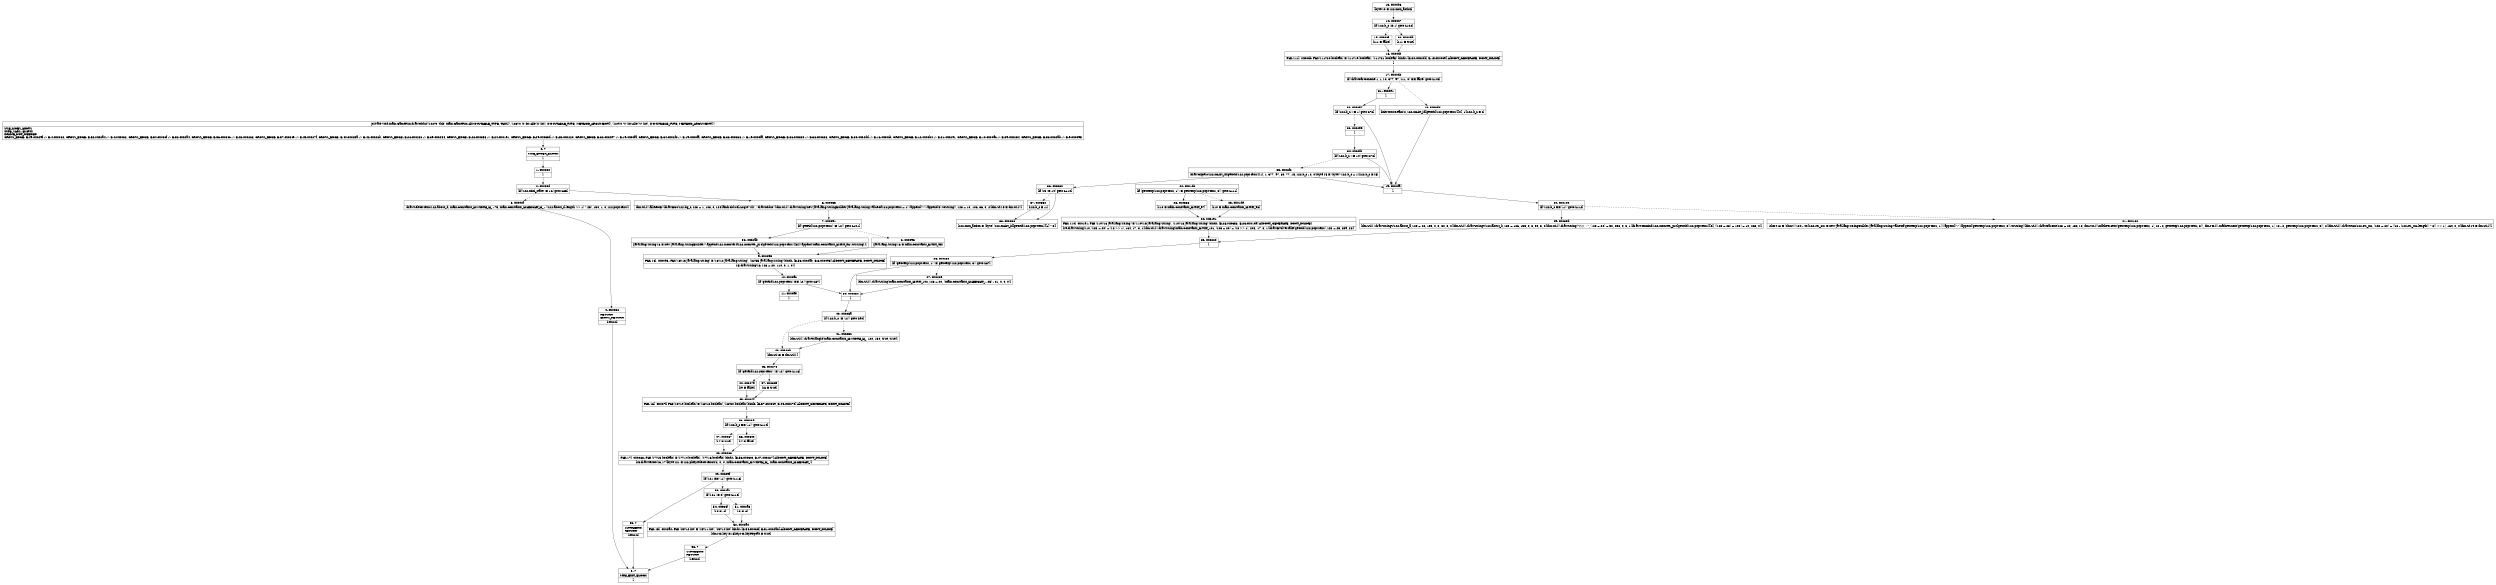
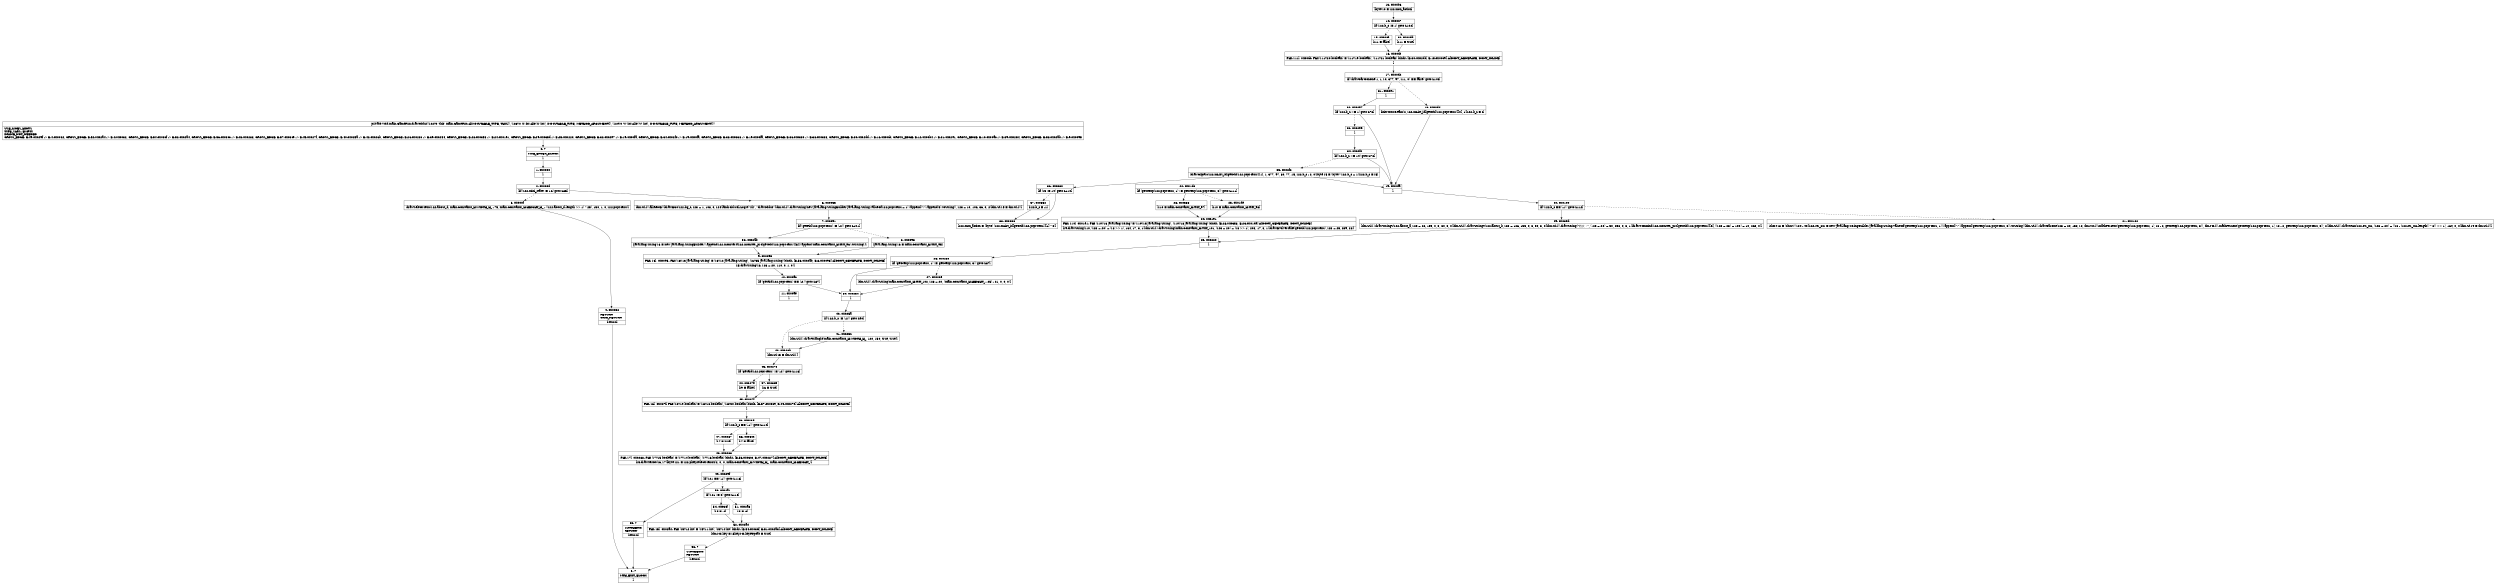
node "4: 0x0032": text "HINTS_RETURN" -> "ORIG_RETURN"
